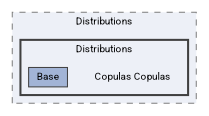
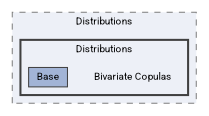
node "Copulas Copulas": label "Copulas Copulas" -> "Bivariate Copulas"
